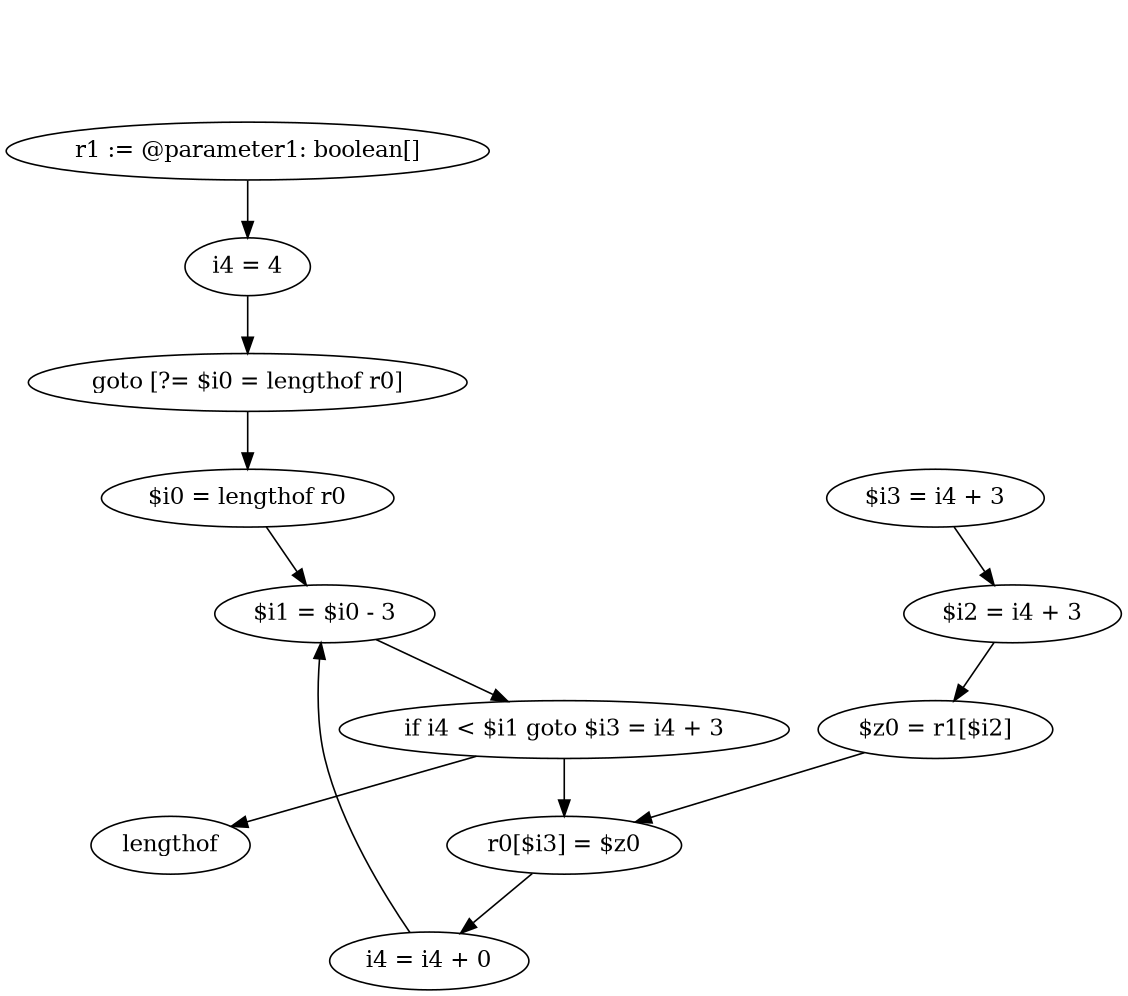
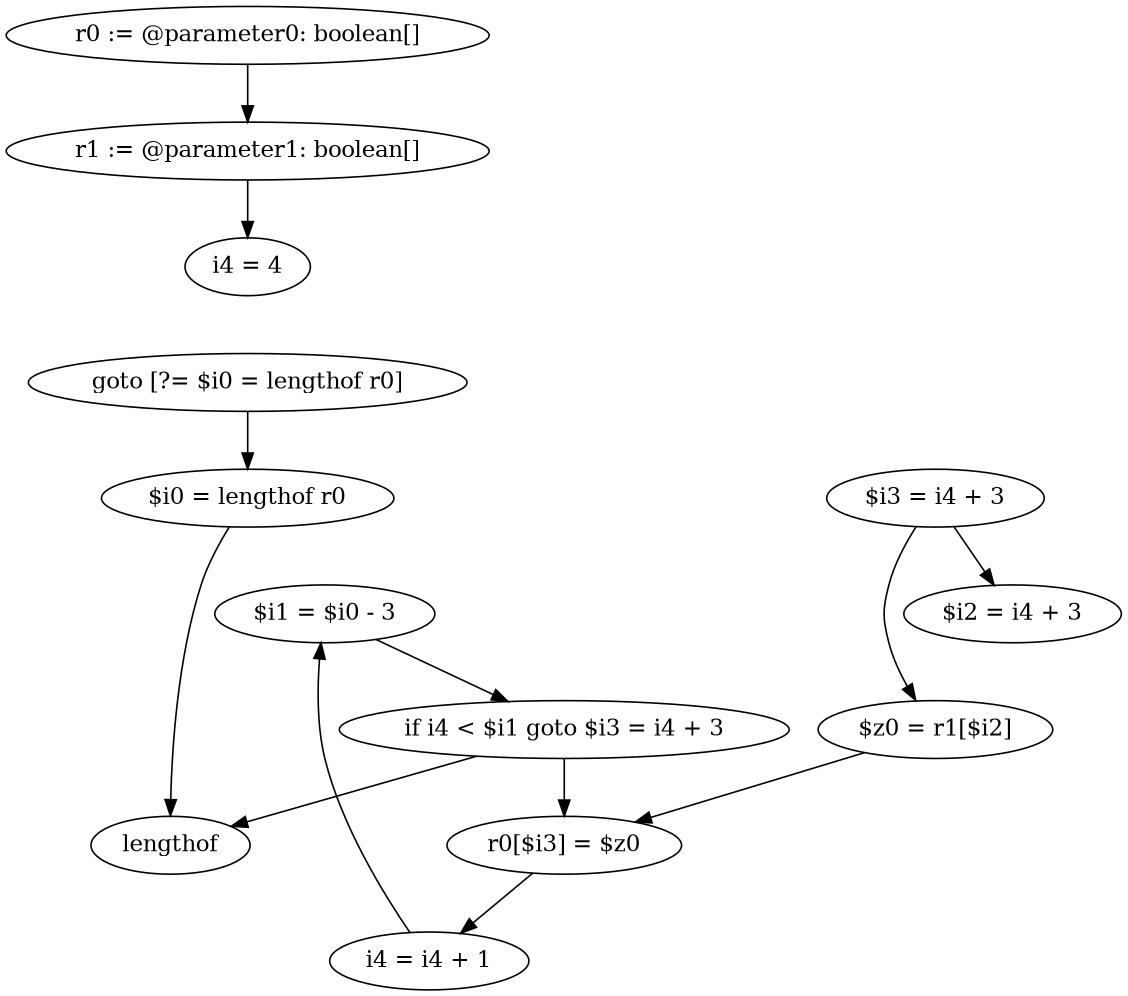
node "r0 := @parameter0: boolean[]": added
edge "i4 = 4" -> "goto [?= $i0 = lengthof r0]": removed
edge "$i0 = lengthof r0" -> "$i1 = $i0 - 3": now "$i0 = lengthof r0" -> "lengthof"
edge "$i2 = i4 + 3" -> "$z0 = r1[$i2]": now "$i3 = i4 + 3" -> "$z0 = r1[$i2]"
node "i4 = i4 + 0": label "i4 = i4 + 0" -> "i4 = i4 + 1"
